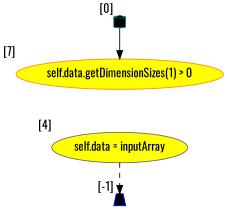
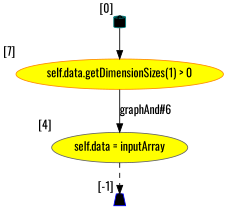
edge "self.data.getDimensionSizes(1) > 0 [7]" -> "self.data = inputArray [4]": added, label "graphAnd#6"
